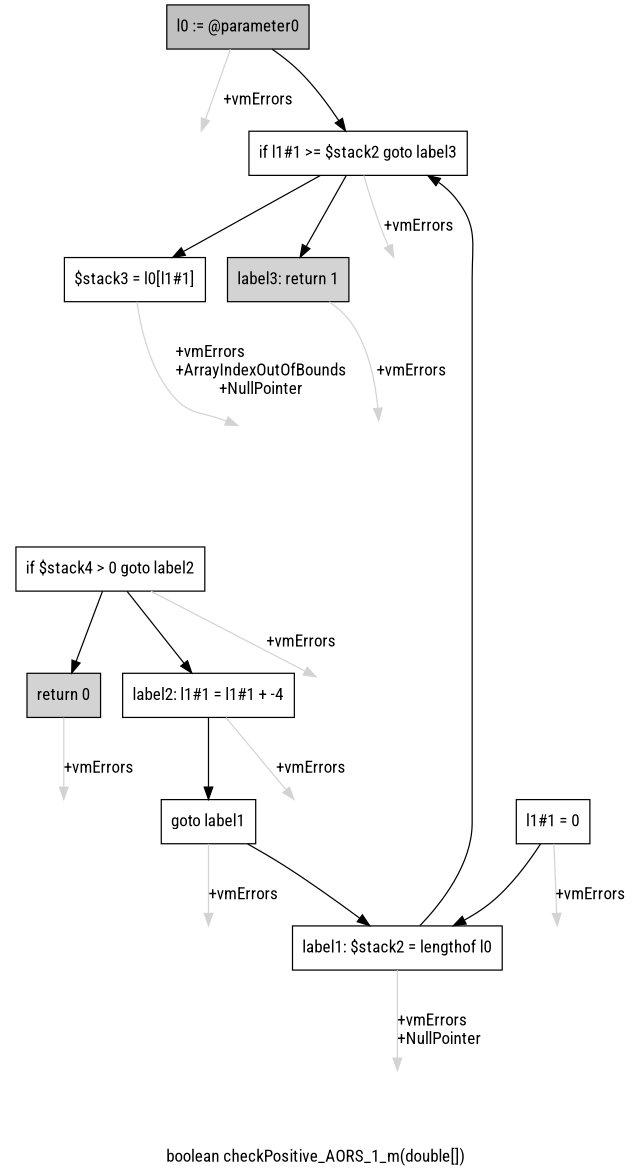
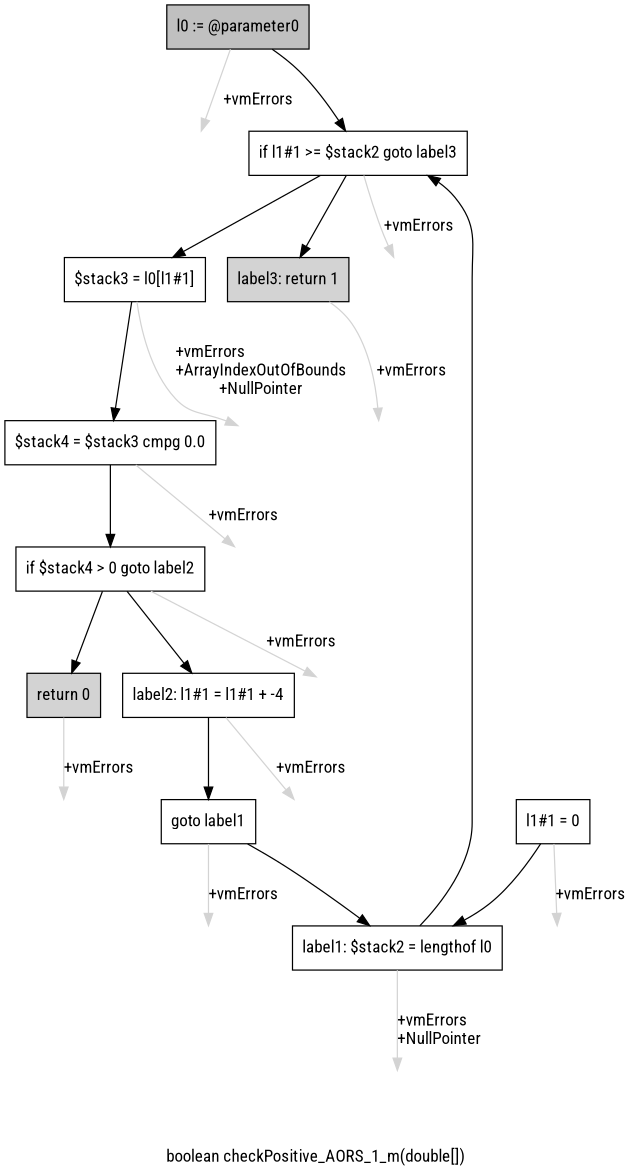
node "$stack4 = $stack3 cmpg 0.0": added
